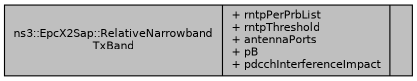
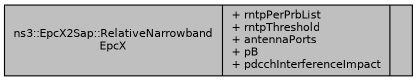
node "ns3::EpcX2Sap::RelativeNarrowband": text "TxBand" -> "EpcX"
